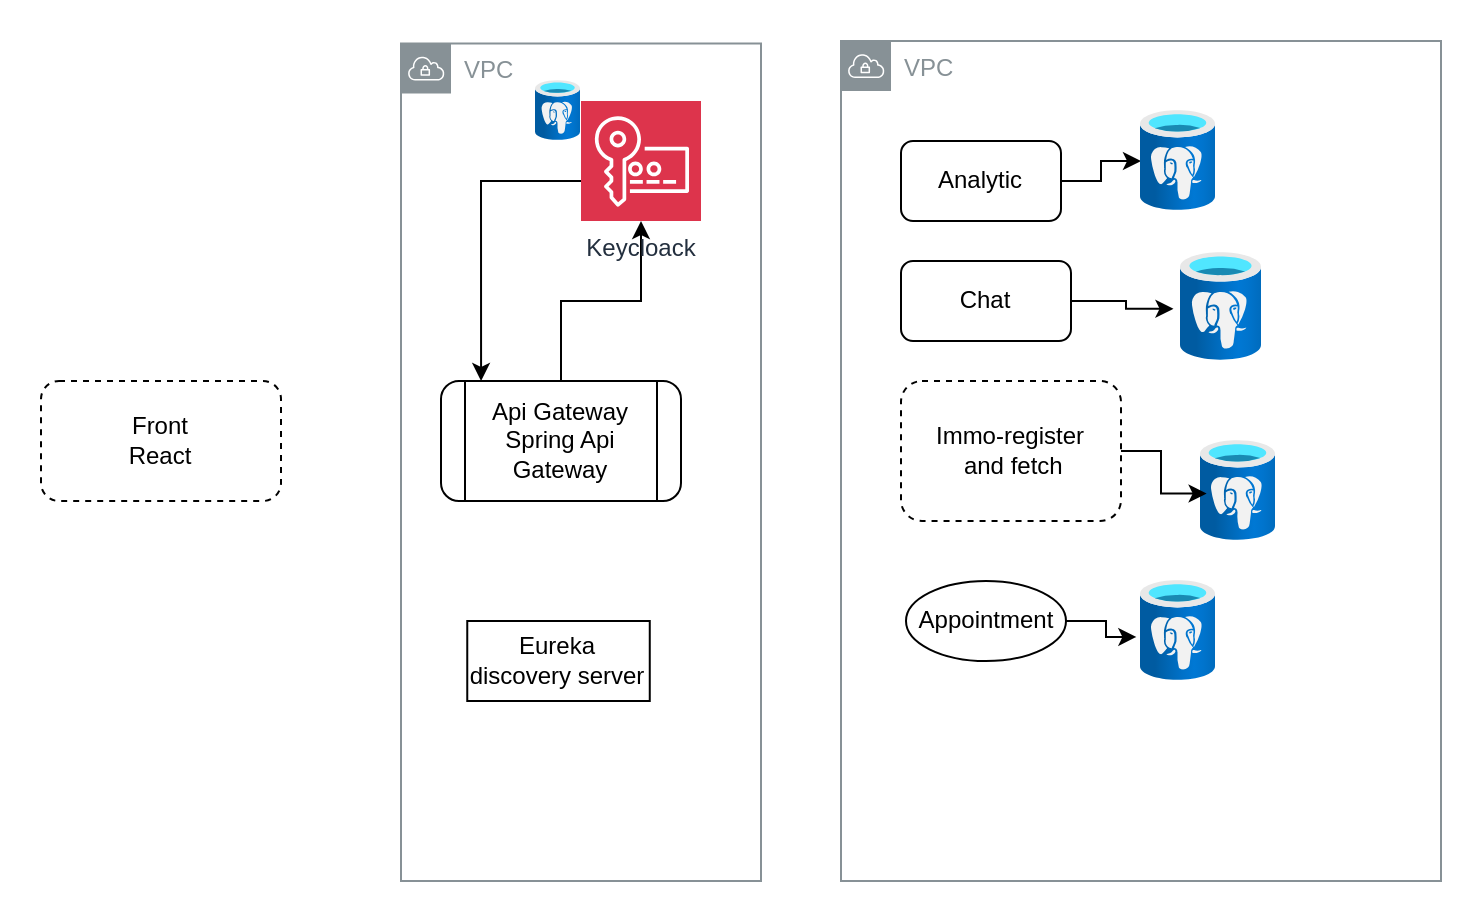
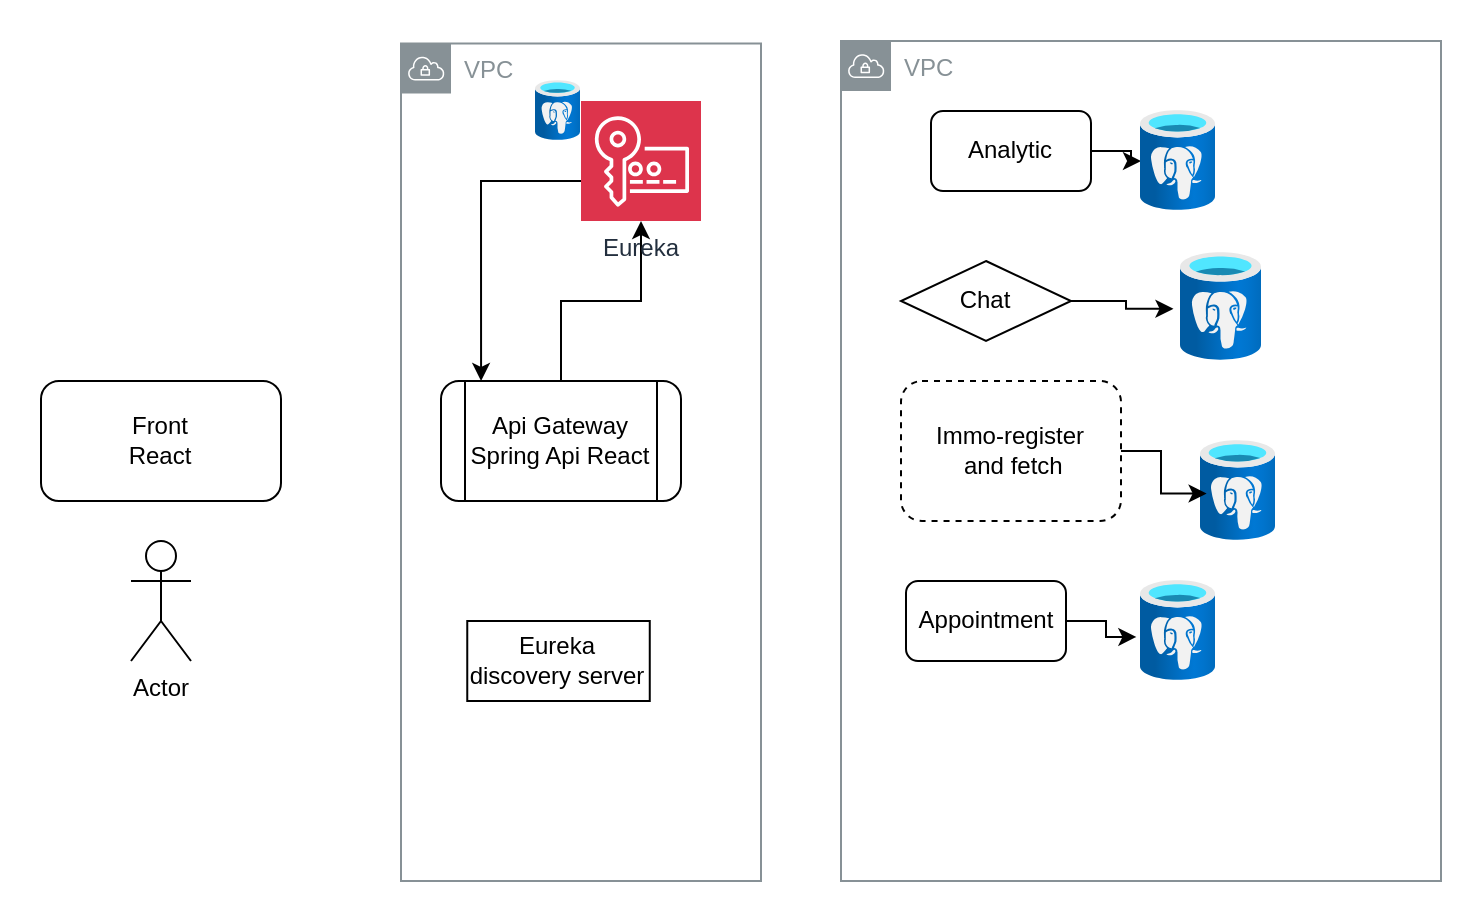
node "Analytic": moved (981, 181) -> (1011, 151)
node "Keycloack": label "Keycloack" -> "Eureka"
node "Chat": shape rounded rectangle -> diamond
node "Front React": style dashed -> solid
node "Api Gateway Spring Api Gateway": label "Api Gateway Spring Api Gateway" -> "Api Gateway Spring Api React"
node "Actor": added
node "Appointment": shape ellipse -> rounded rectangle
